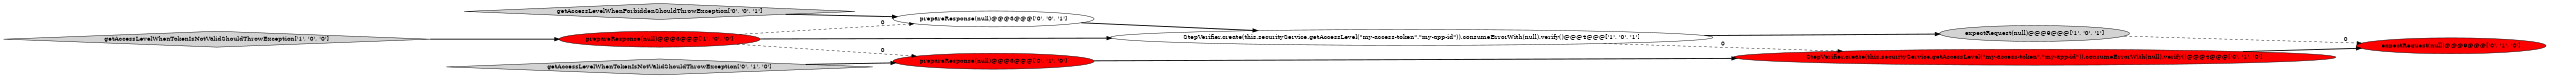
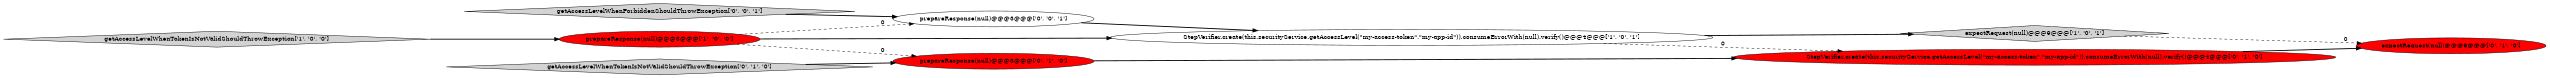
node "expectRequest(null)@@@9@@@['1', '0', '1']": shape ellipse -> diamond
